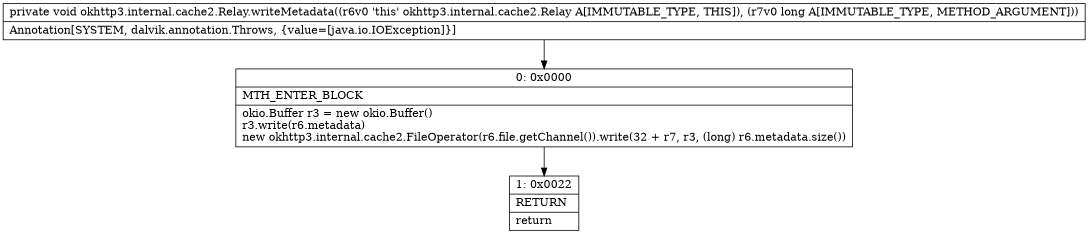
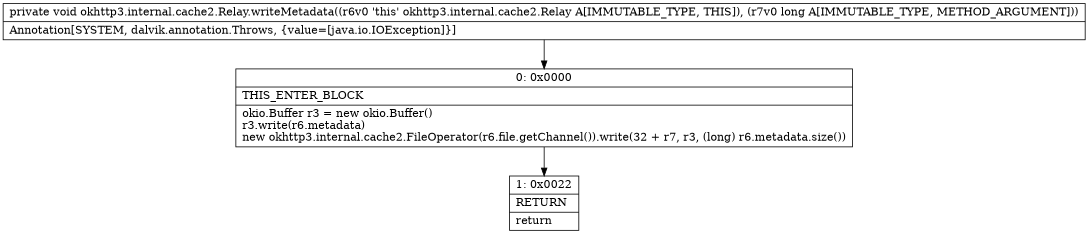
node "0: 0x0000": text "MTH_ENTER_BLOCK" -> "THIS_ENTER_BLOCK"
